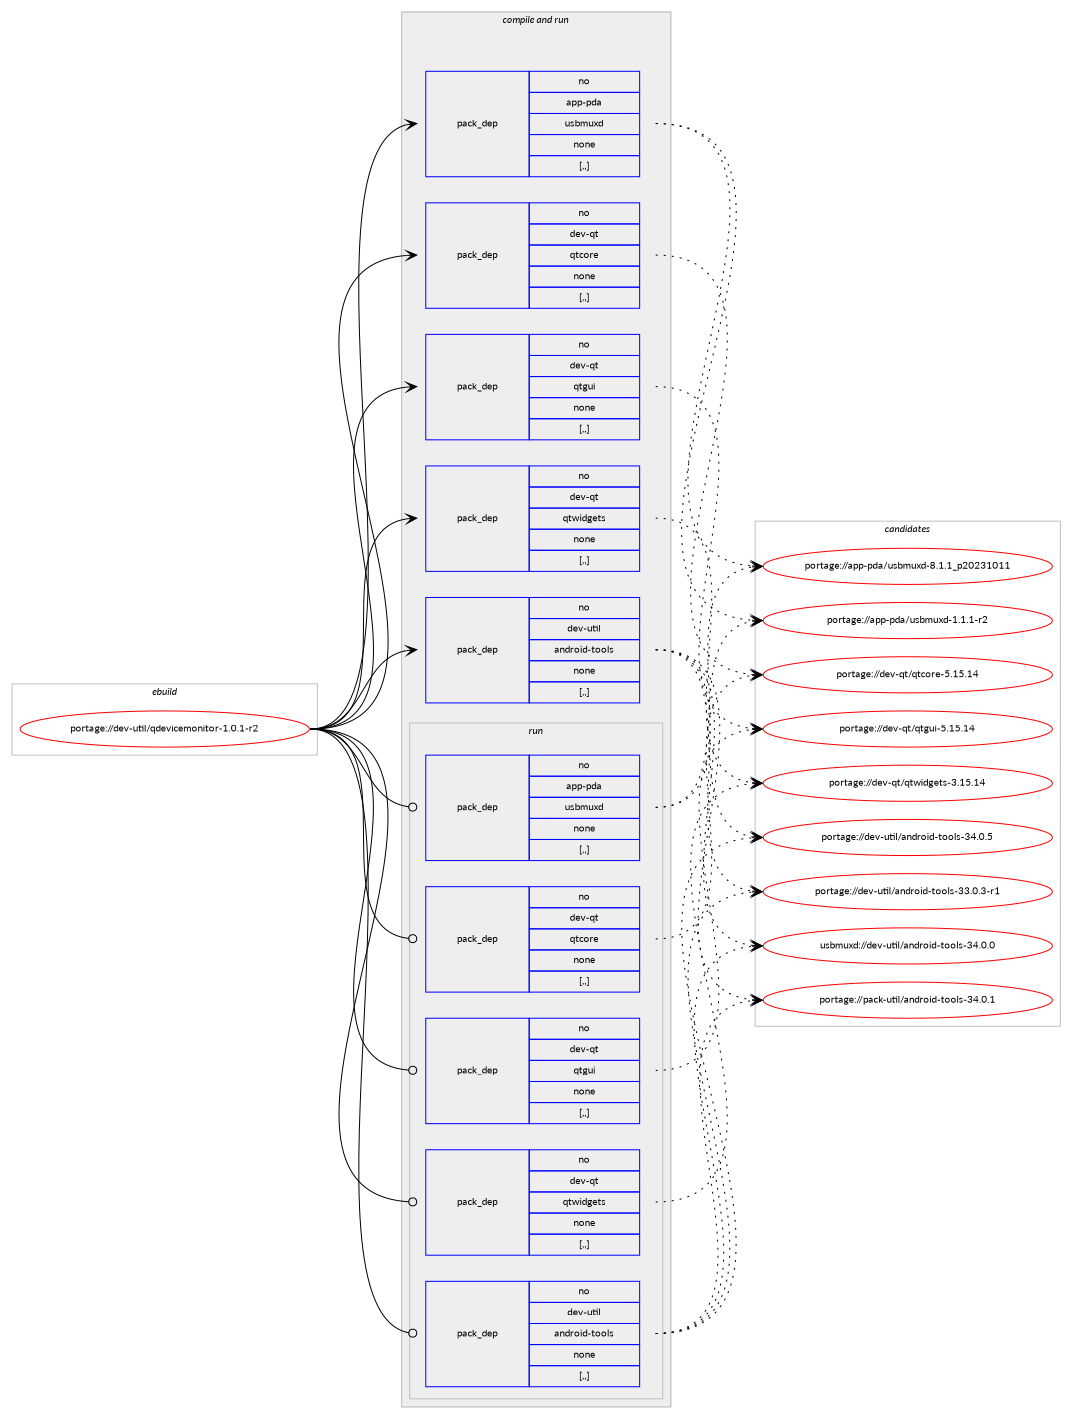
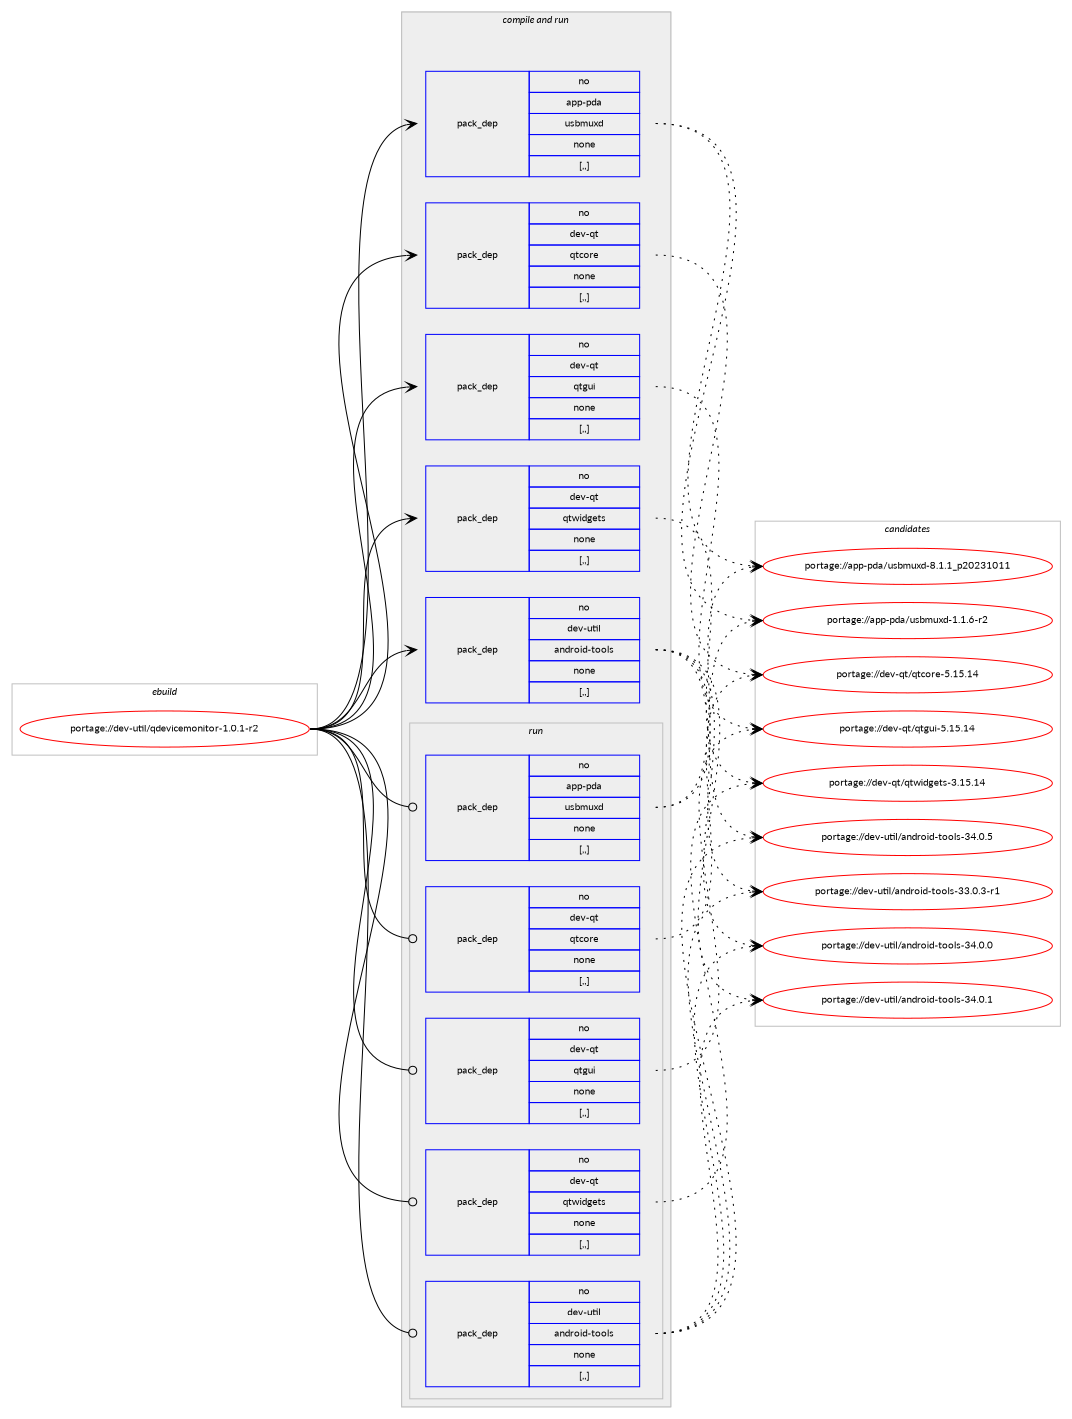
node "portage://app-pda/usbmuxd-1.1.1-r2": label "portage://app-pda/usbmuxd-1.1.1-r2" -> "portage://app-pda/usbmuxd-1.1.6-r2"
node "usbmuxd://dev-util/android-tools-34.0.0": label "usbmuxd://dev-util/android-tools-34.0.0" -> "portage://dev-util/android-tools-34.0.0"
node "portage://pack-util/android-tools-34.0.1": label "portage://pack-util/android-tools-34.0.1" -> "portage://dev-util/android-tools-34.0.1"
